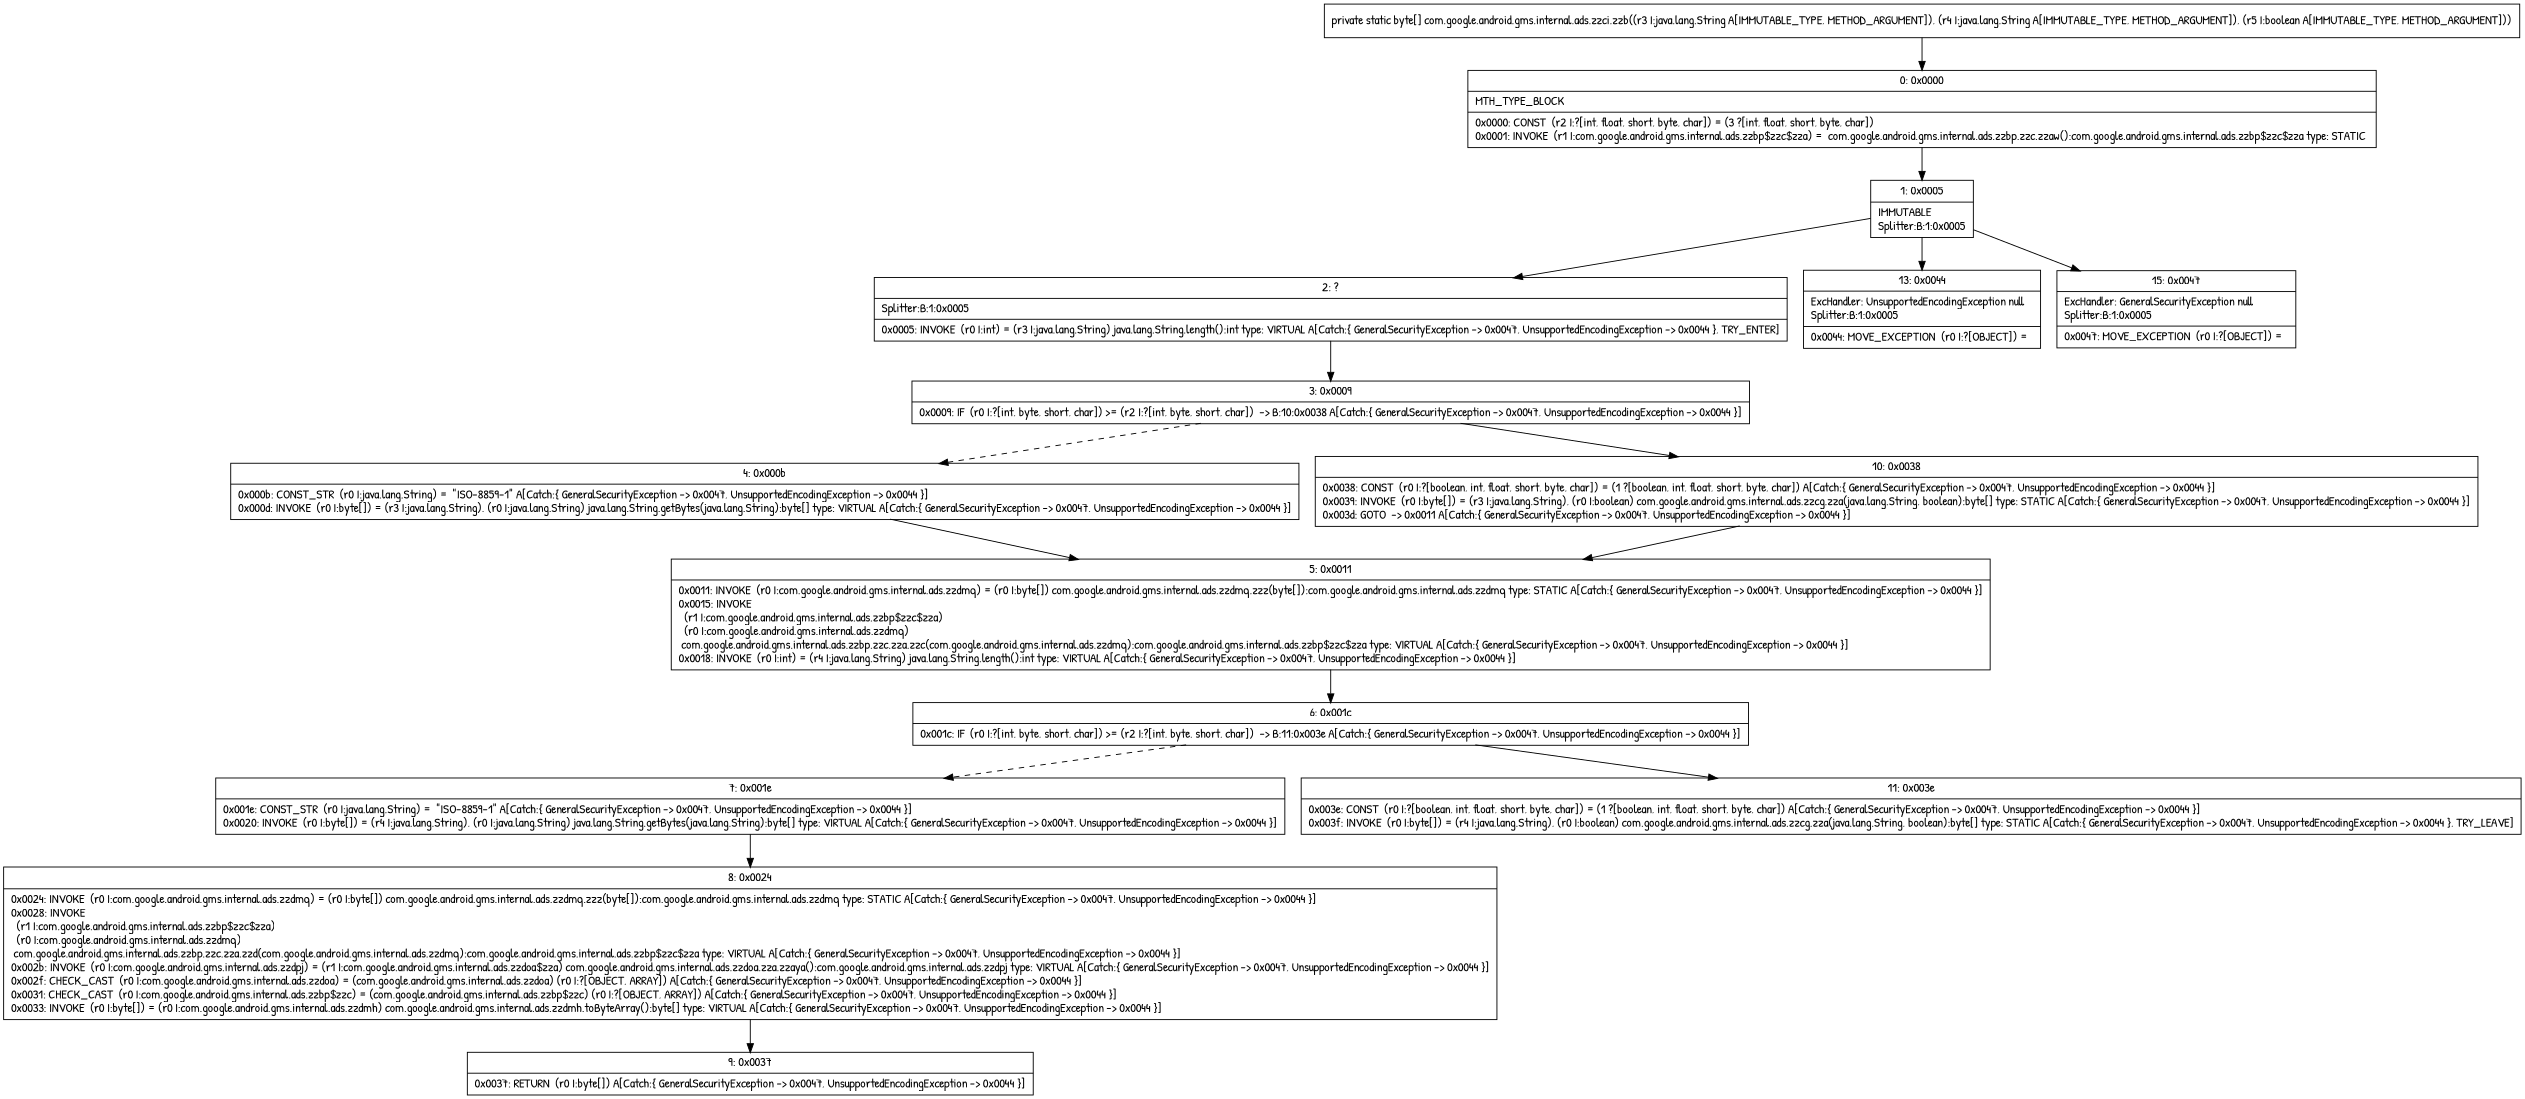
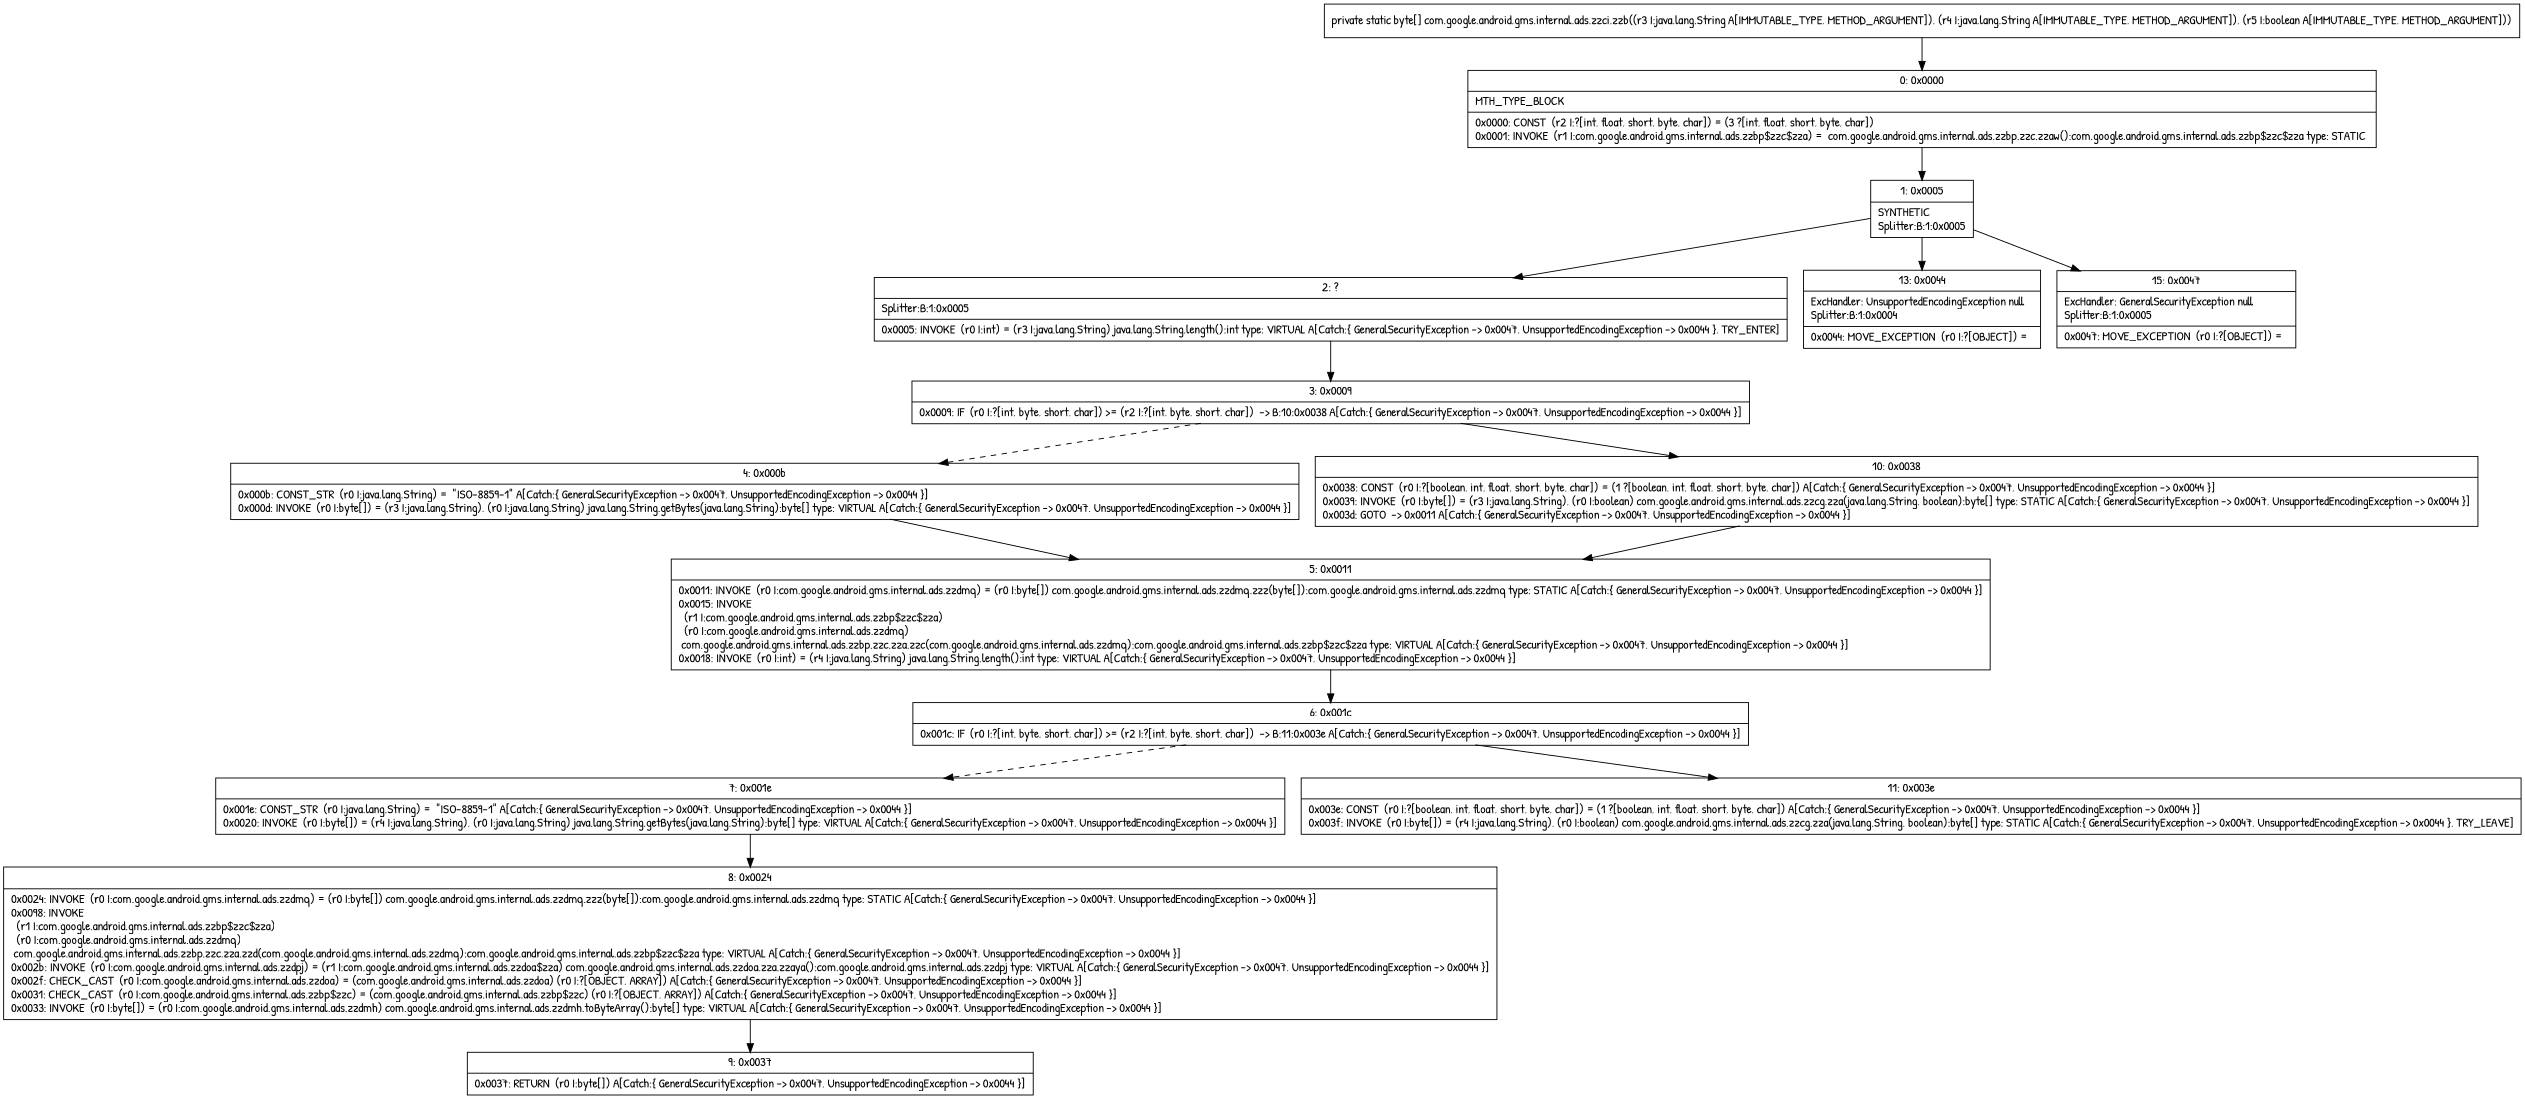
node "1: 0x0005": text "IMMUTABLE" -> "SYNTHETIC"
node "13: 0x0044": text "Splitter:B:1:0x0005" -> "Splitter:B:1:0x0004"
node "8: 0x0024": text "0x0028: INVOKE" -> "0x0098: INVOKE"
